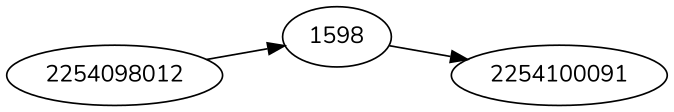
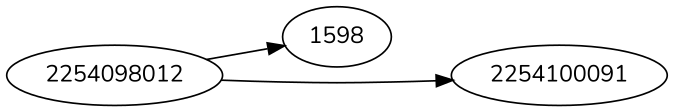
edge "1598" -> "2254100091": now "2254098012" -> "2254100091"
